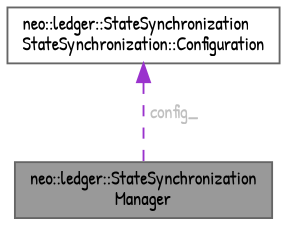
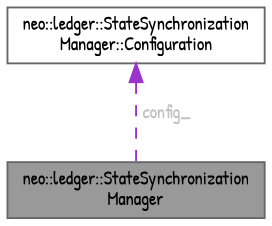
node "neo::ledger::StateSynchronization StateSynchronization::Configuration": label "neo::ledger::StateSynchronization StateSynchronization::Configuration" -> "neo::ledger::StateSynchronization Manager::Configuration"
